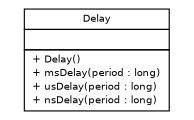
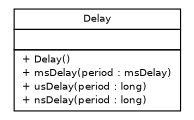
node "Delay": text "+ msDelay(period : long)" -> "+ msDelay(period : msDelay)"
